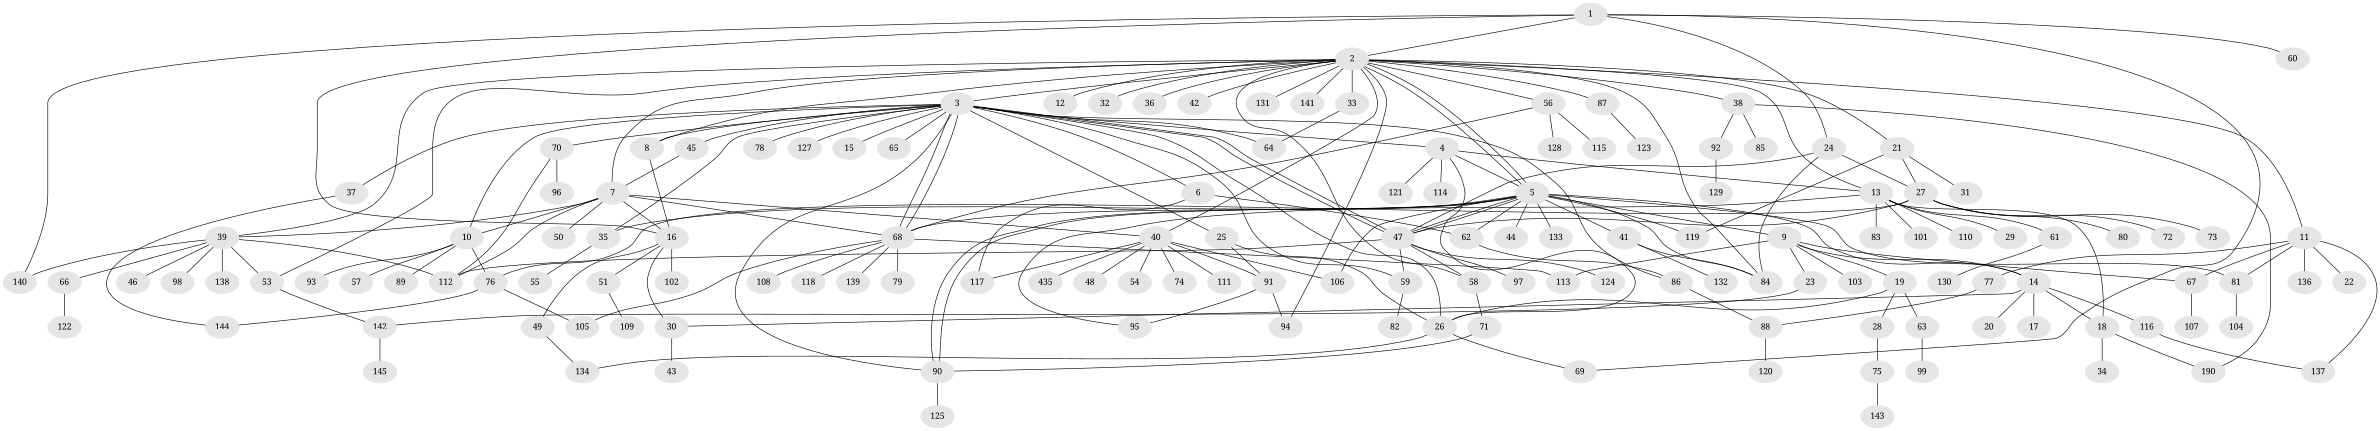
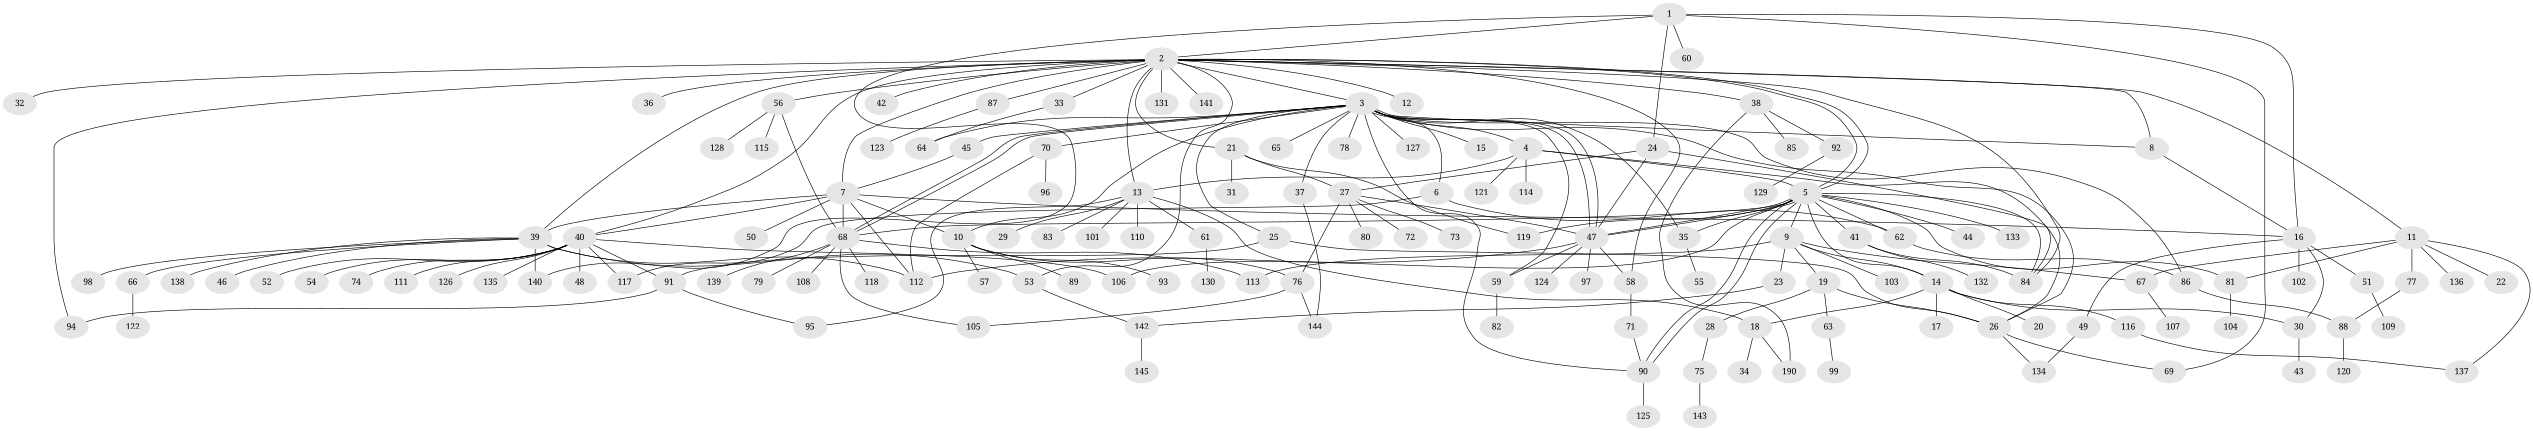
node "52": added
node "126": added
node "435": label "435" -> "135"
